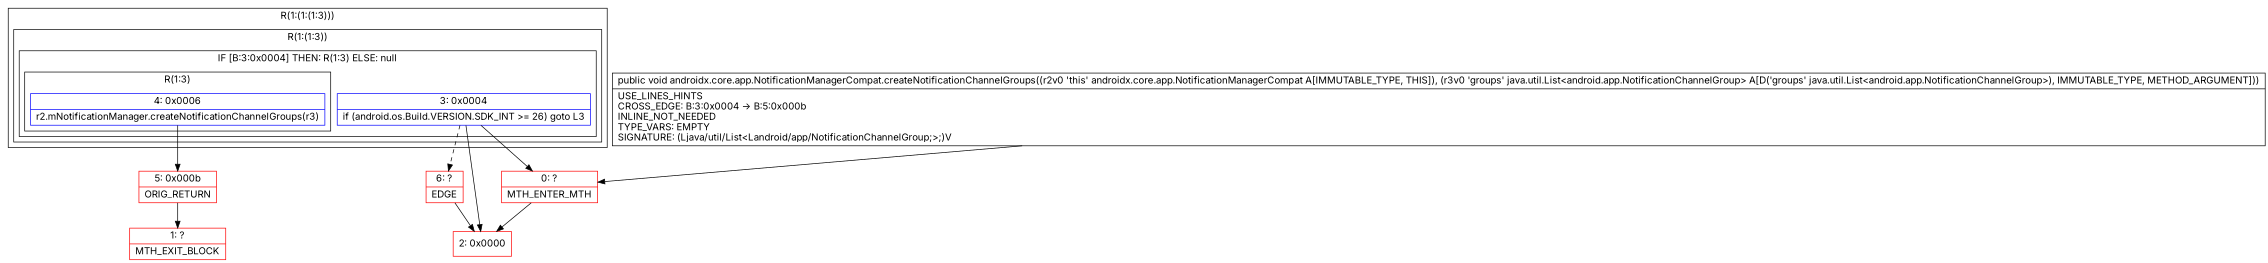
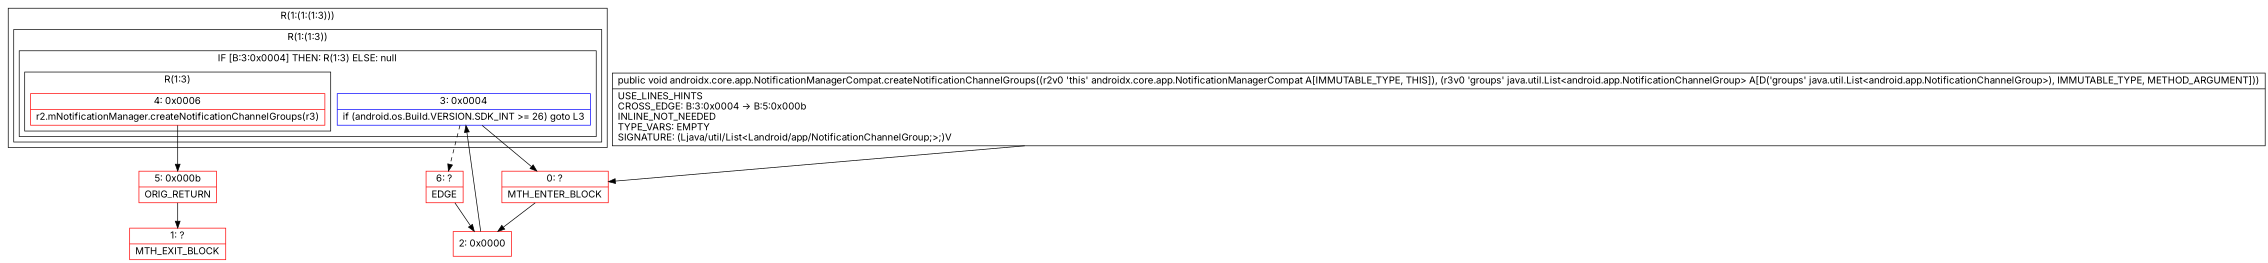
node "4: 0x0006": color blue -> red
edge "3: 0x0004" -> "2: 0x0000": reversed
node "0: ?": text "MTH_ENTER_MTH" -> "MTH_ENTER_BLOCK"
